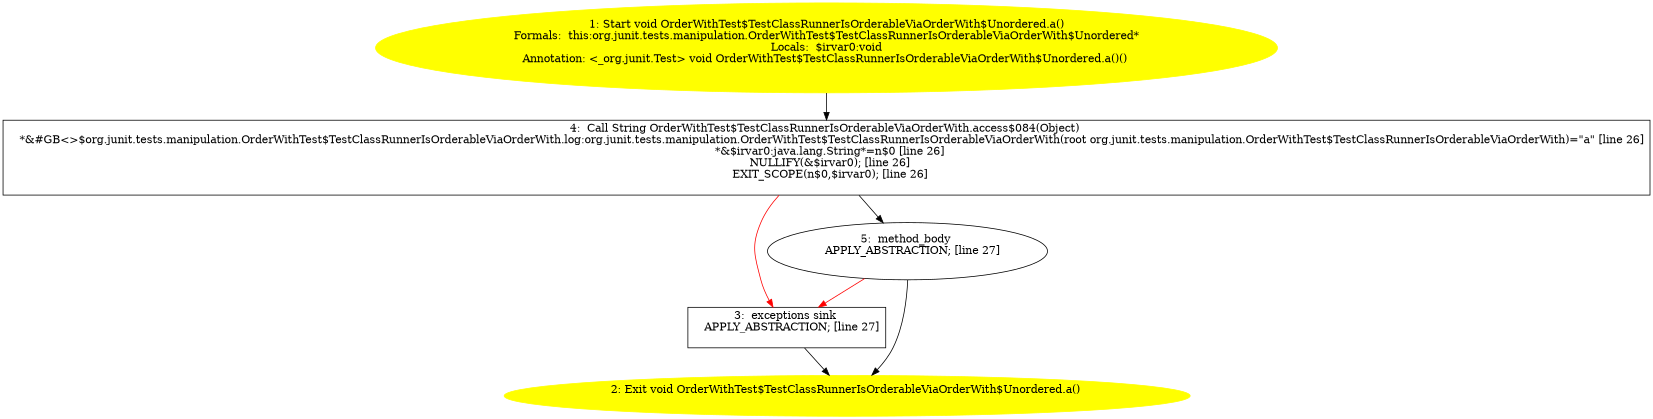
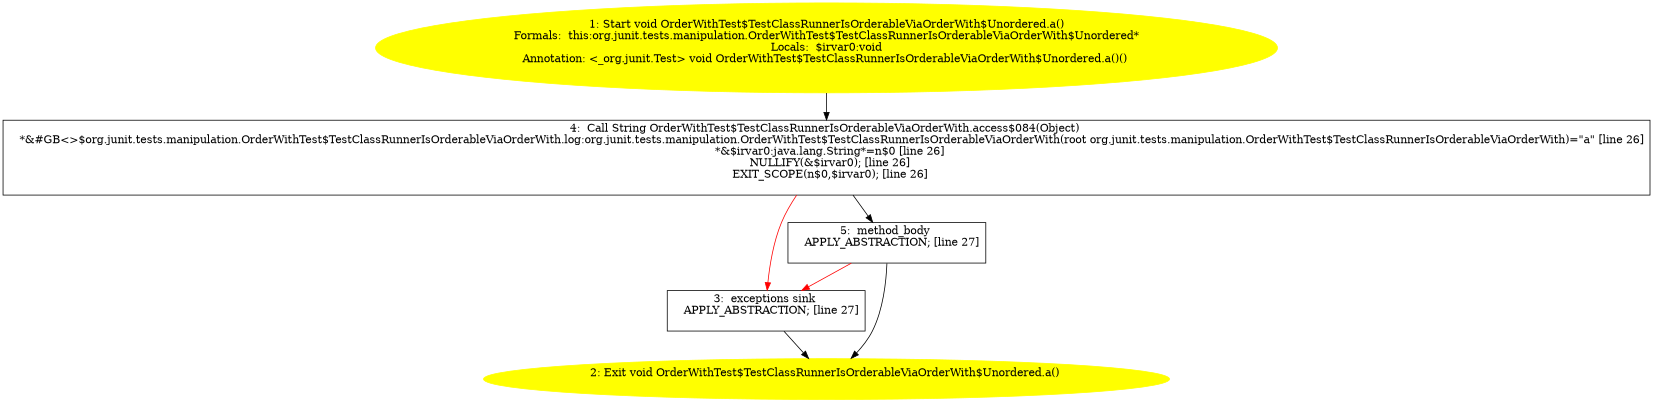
node "5:  method_body APPLY_ABSTRACTION; [line 27]": shape ellipse -> box
